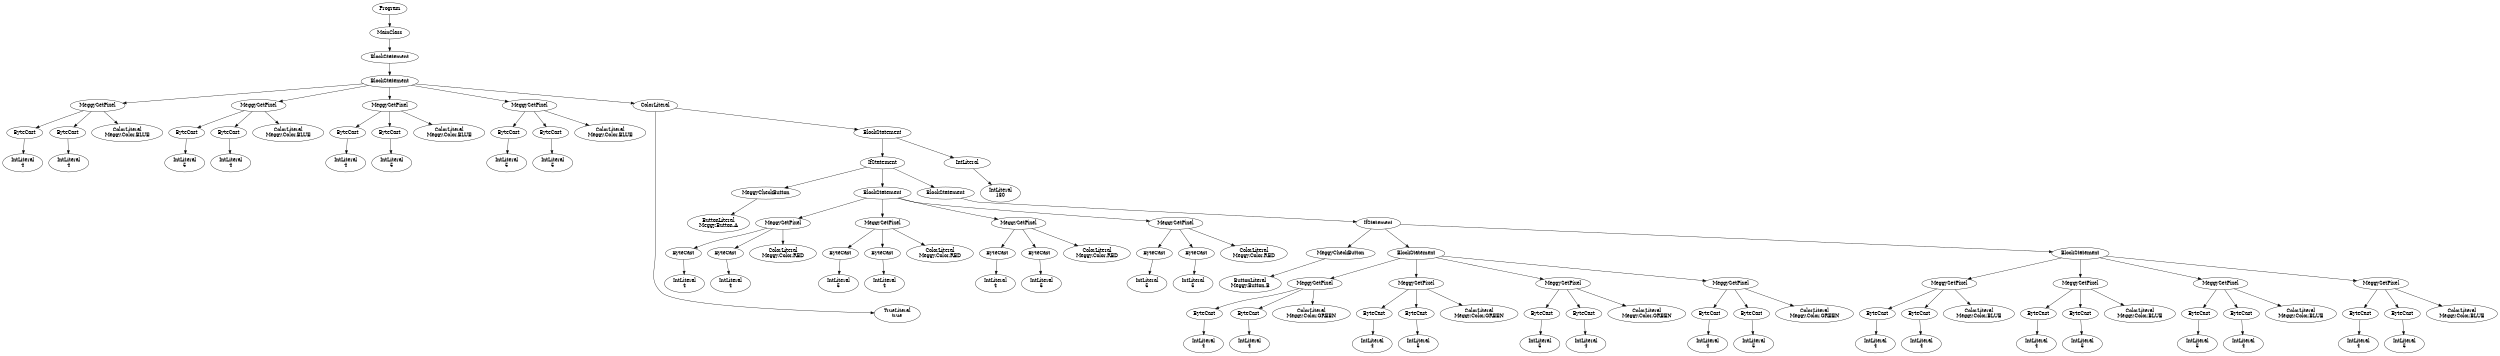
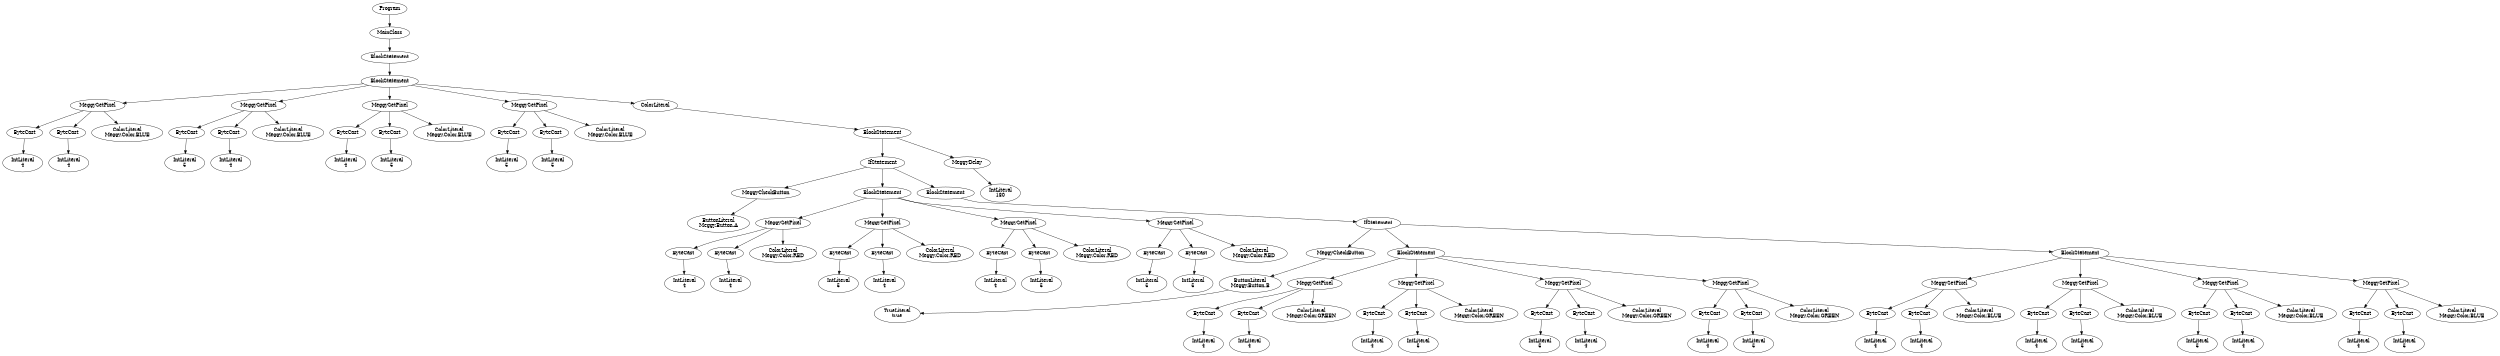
node "IntLiteral": label "IntLiteral" -> "MeggyDelay"
edge "ColorLiteral" -> "TrueLiteral true": now "ButtonLiteral Meggy.Button.B" -> "TrueLiteral true"
